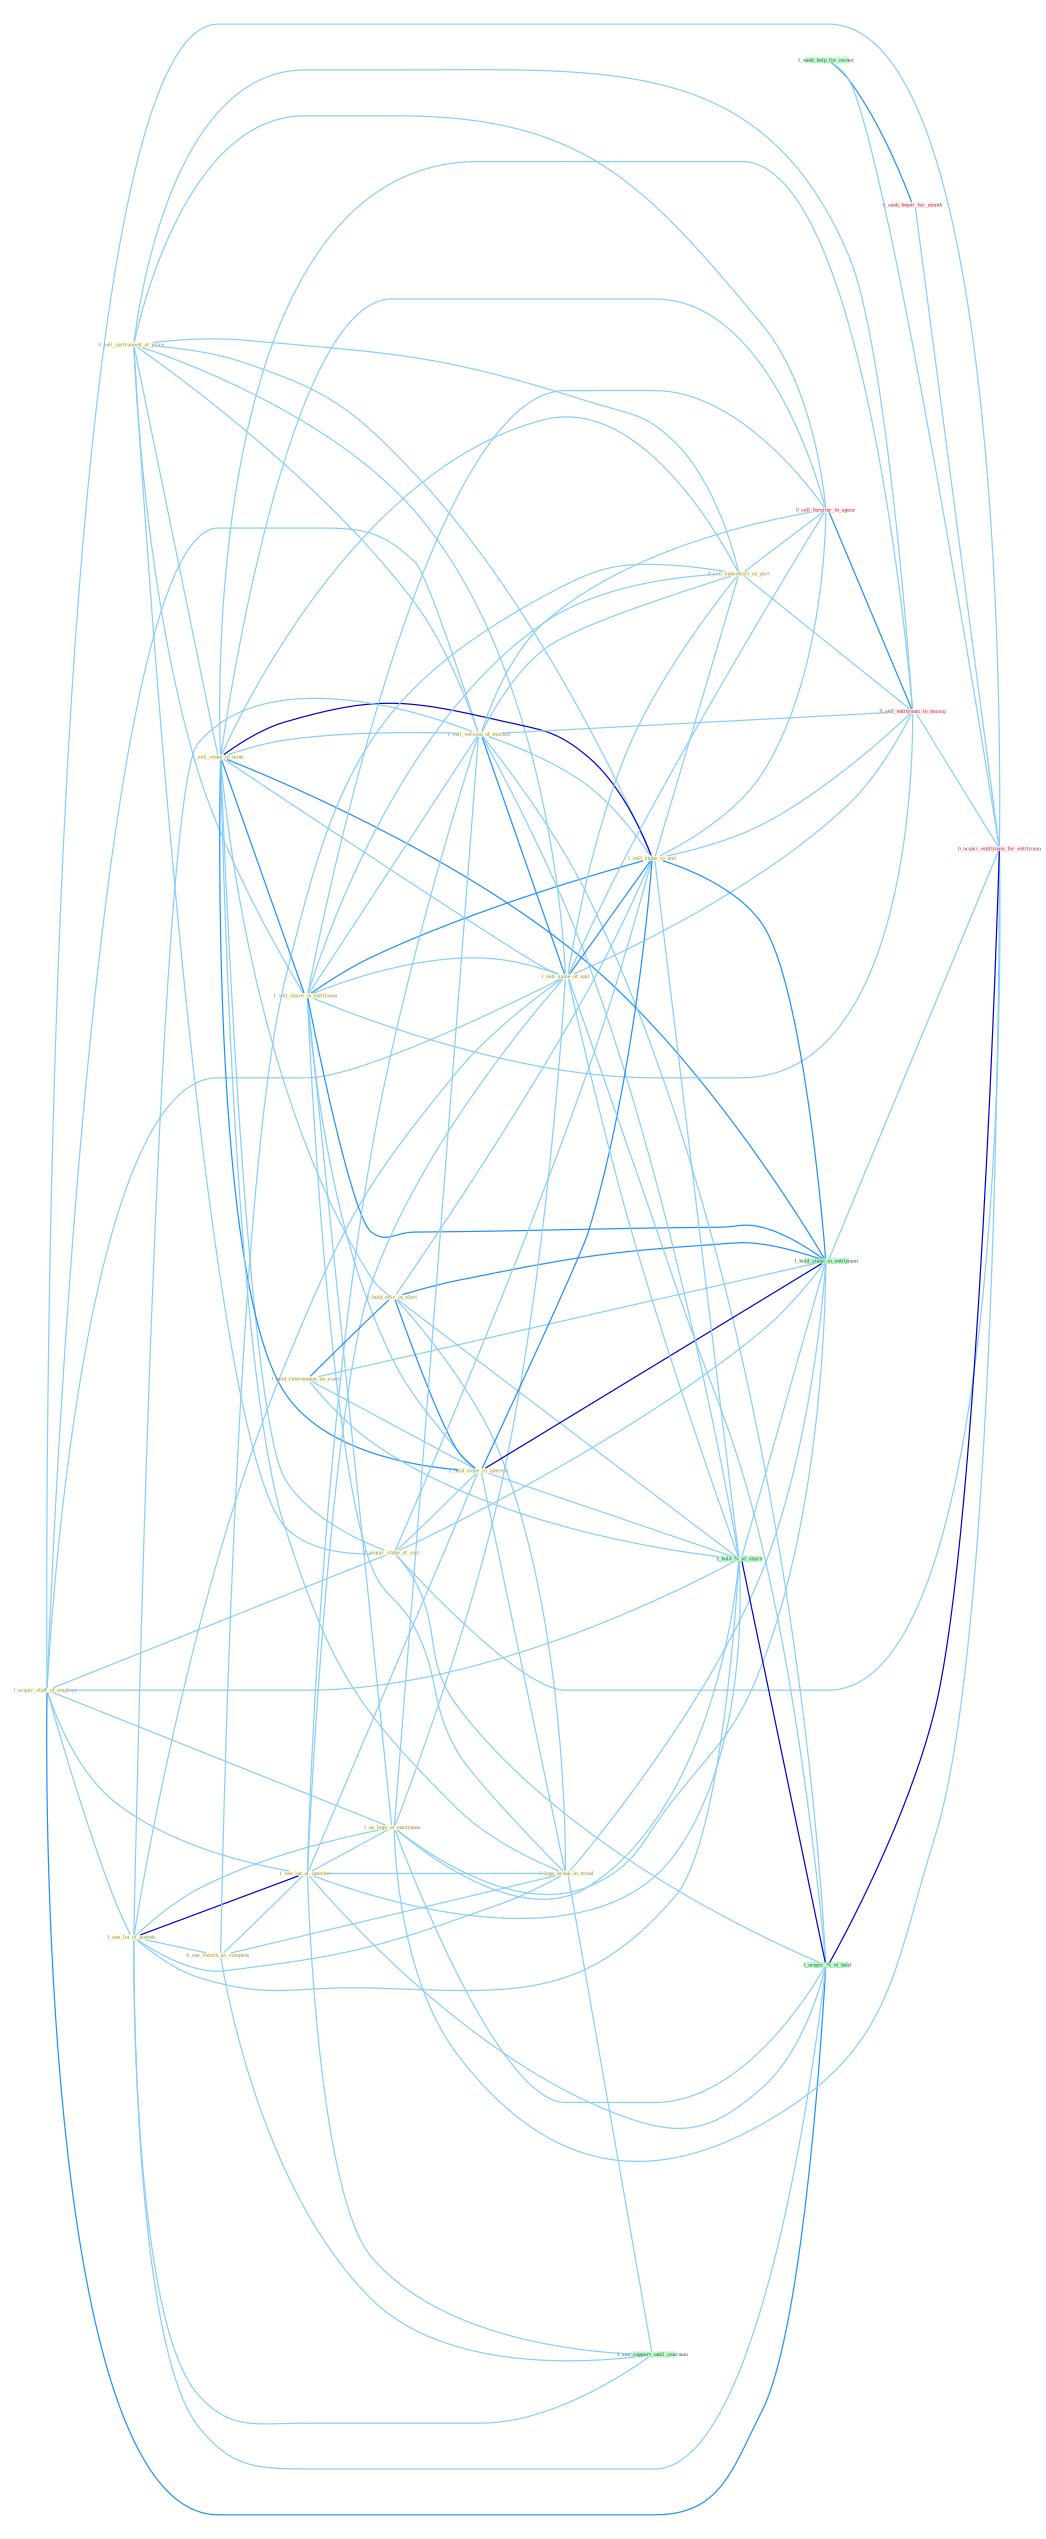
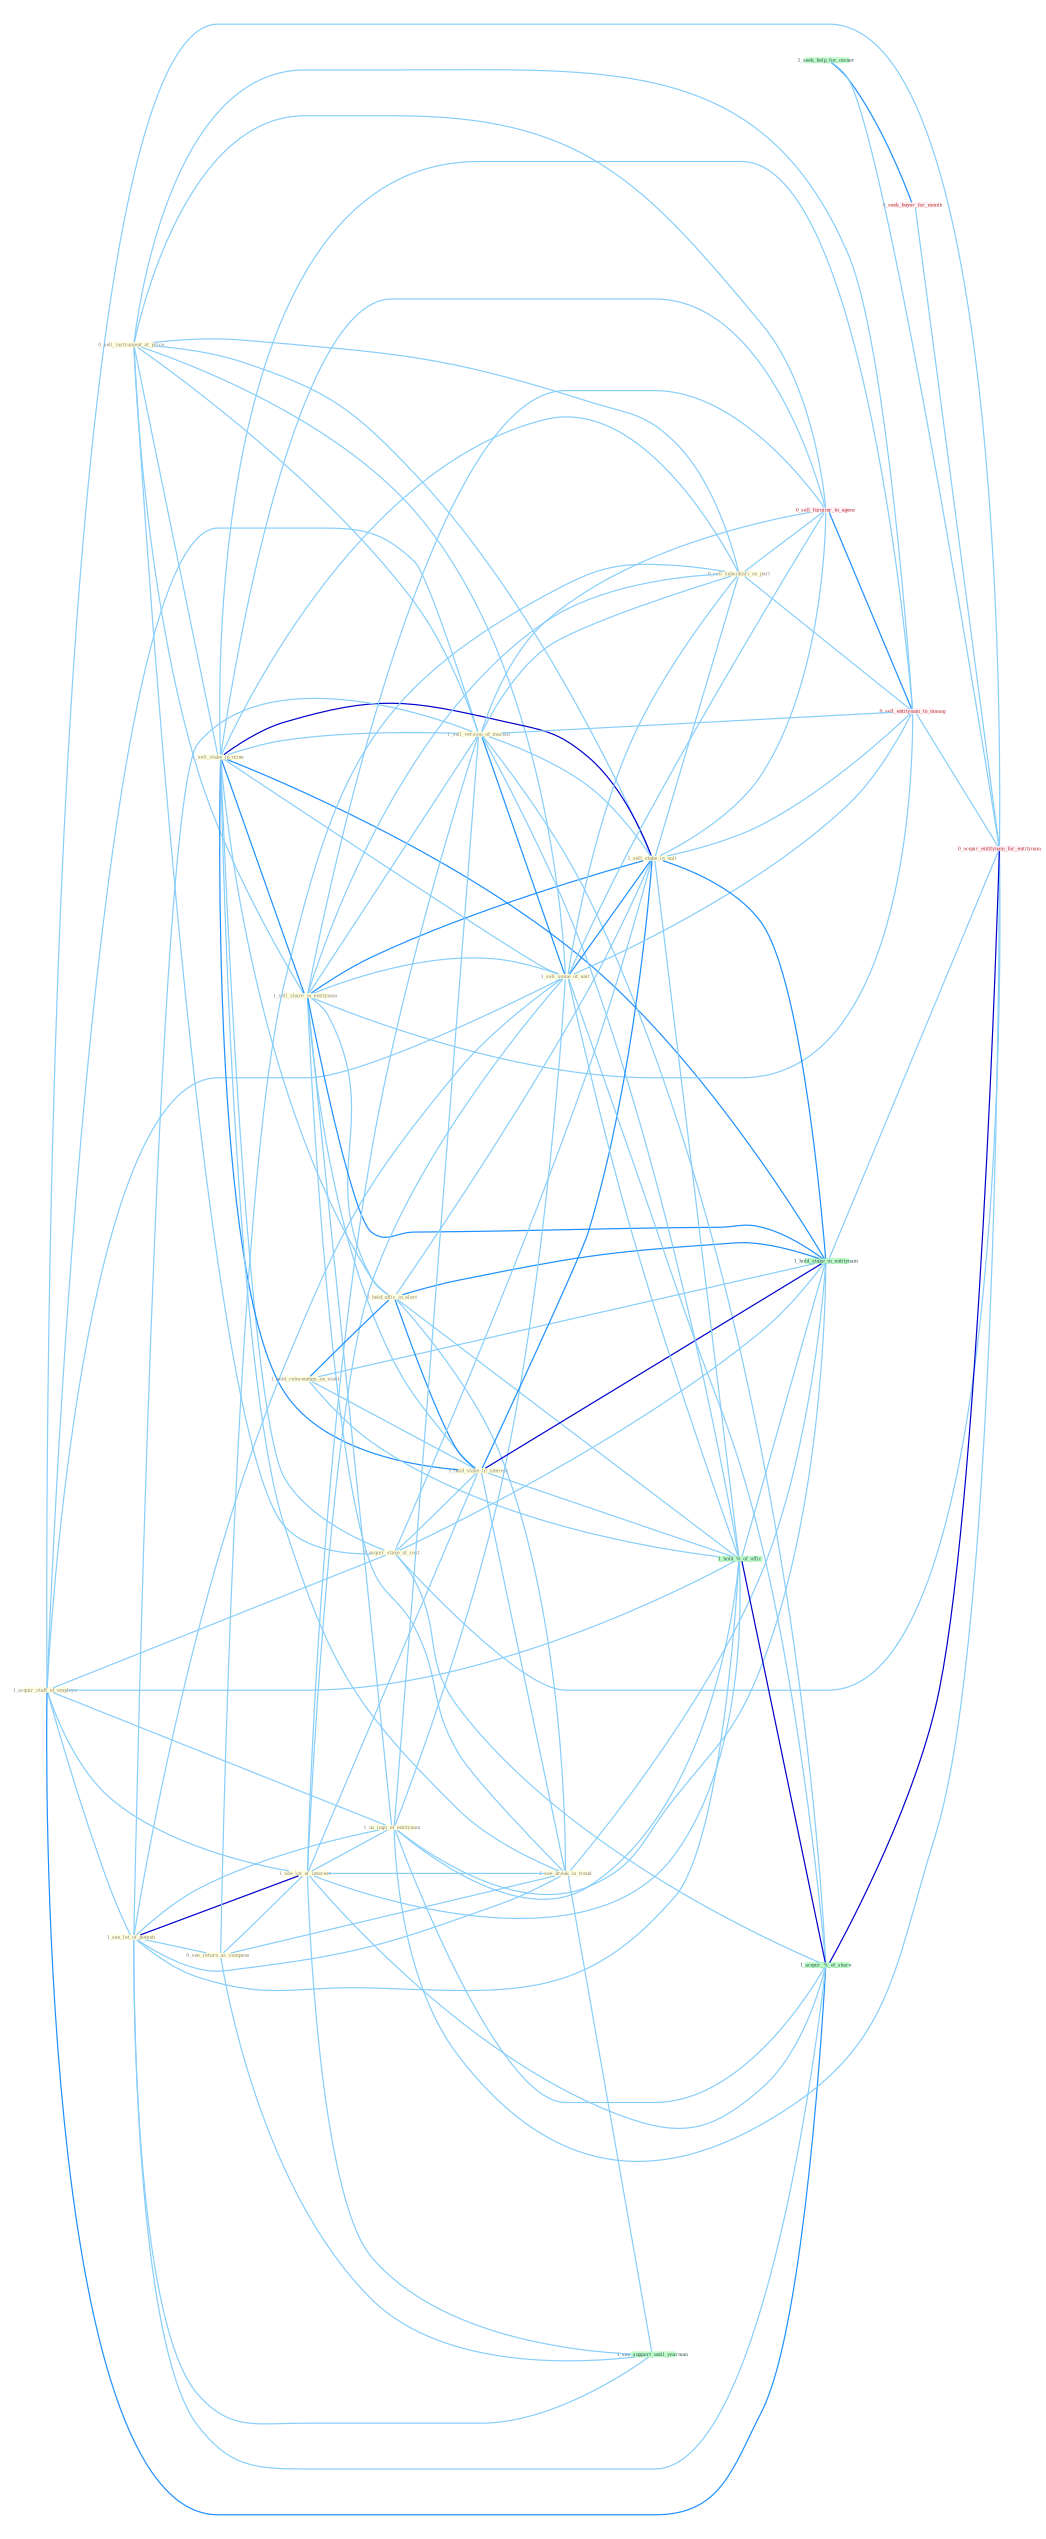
edge "1_sell_share_in_entitynam" -- "0_hold_offic_in_elect": added
node "1_hold_%_of_share": label "1_hold_%_of_share" -> "1_hold_%_of_offic"
node "1_logo_break_in_trend": label "1_logo_break_in_trend" -> "1_see_break_in_trend"
node "1_acquir_%_of_hold": label "1_acquir_%_of_hold" -> "1_acquir_%_of_share"
